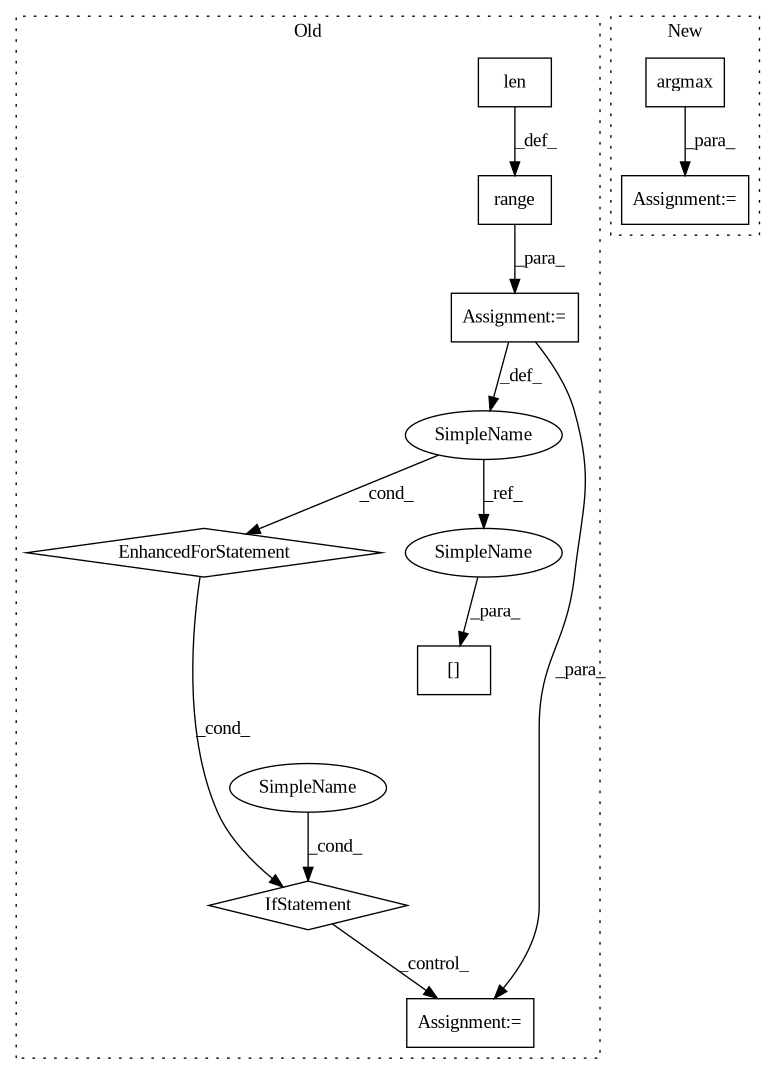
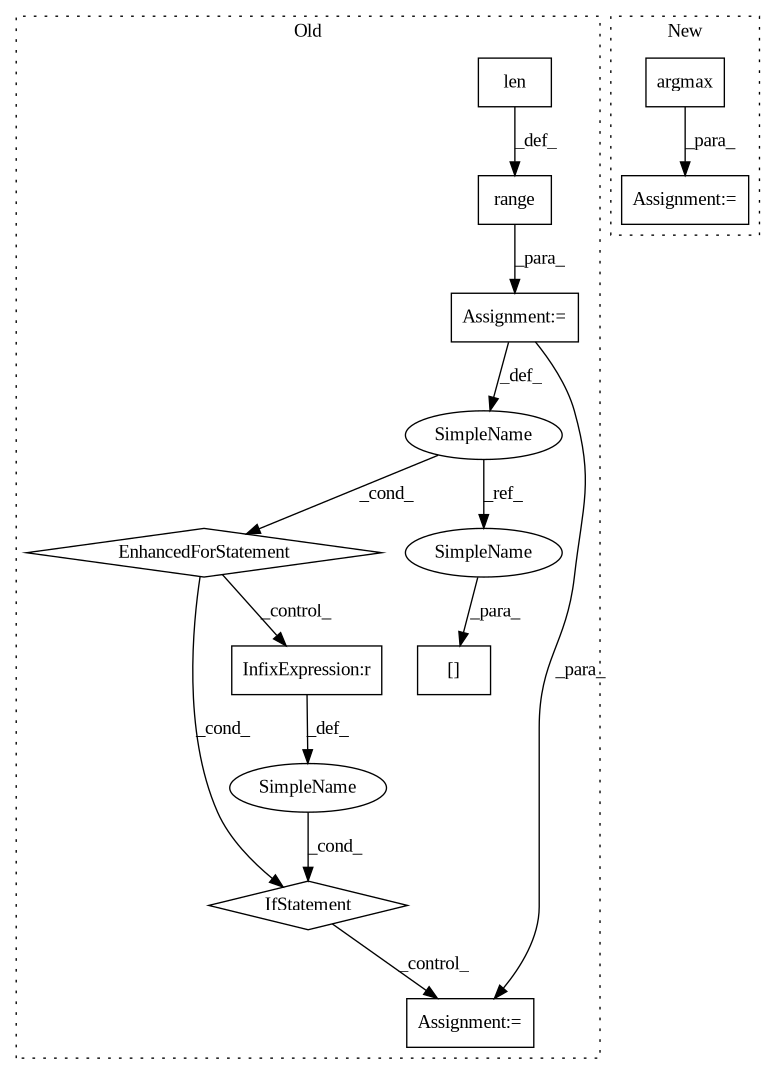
node "InfixExpression:r": added
